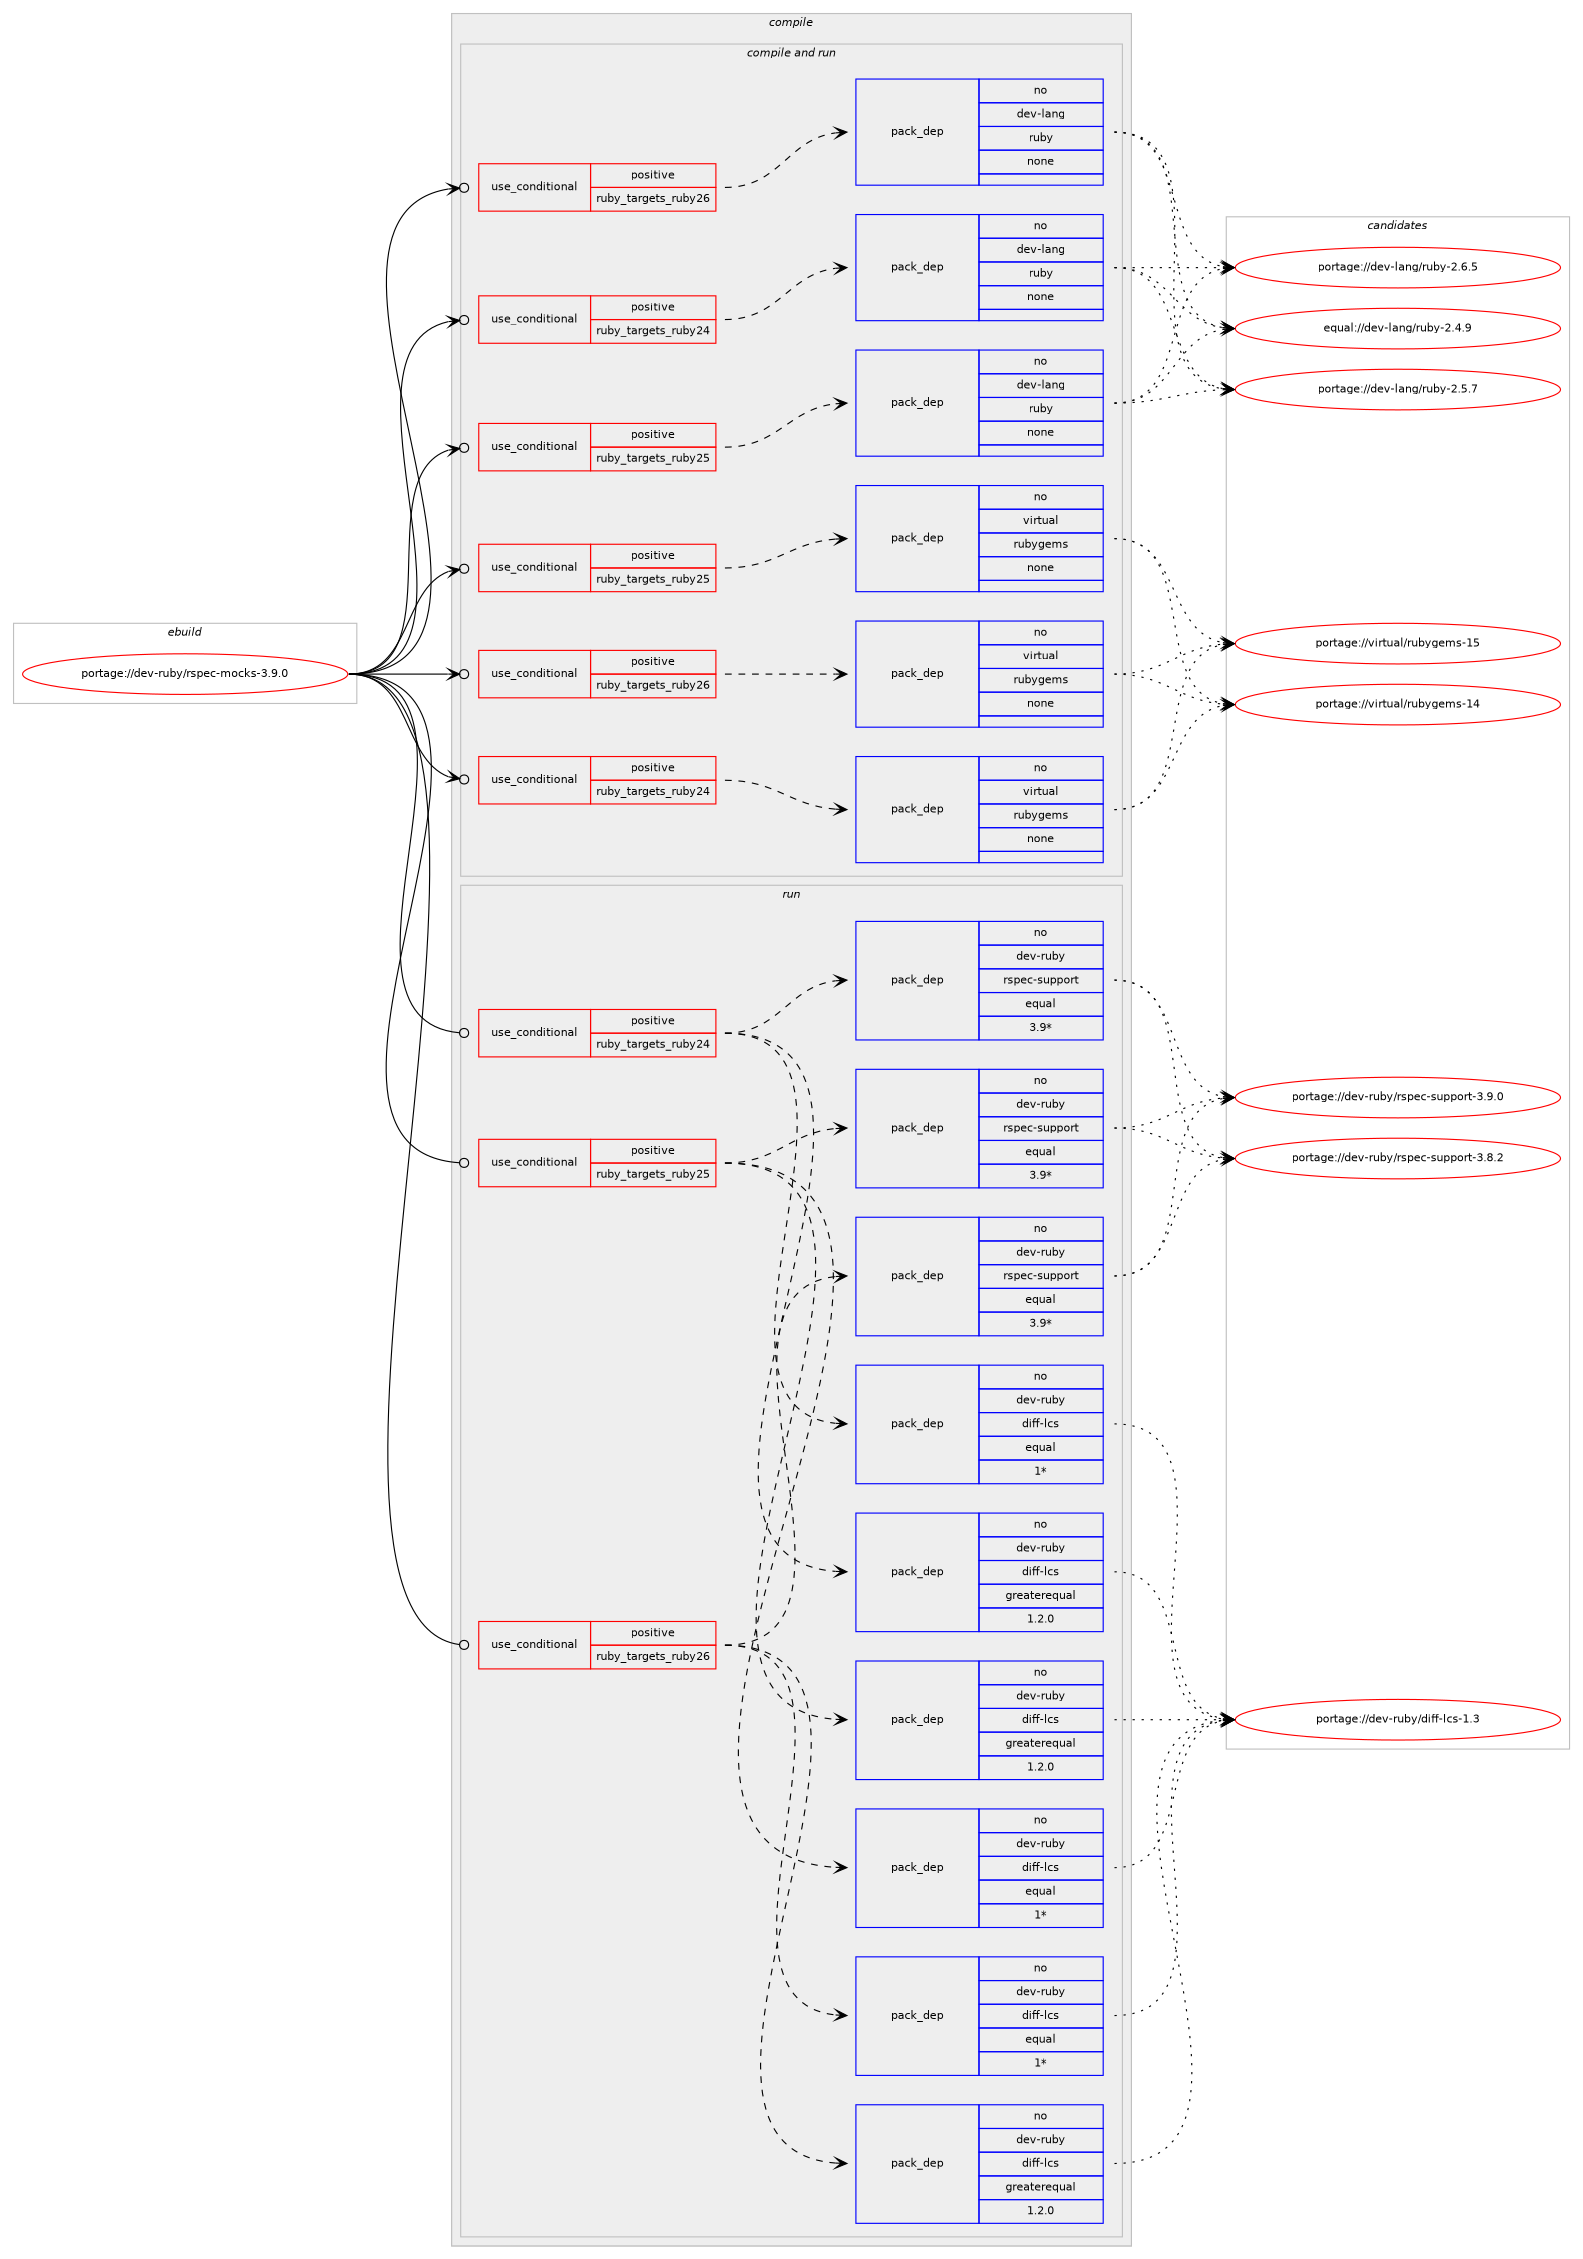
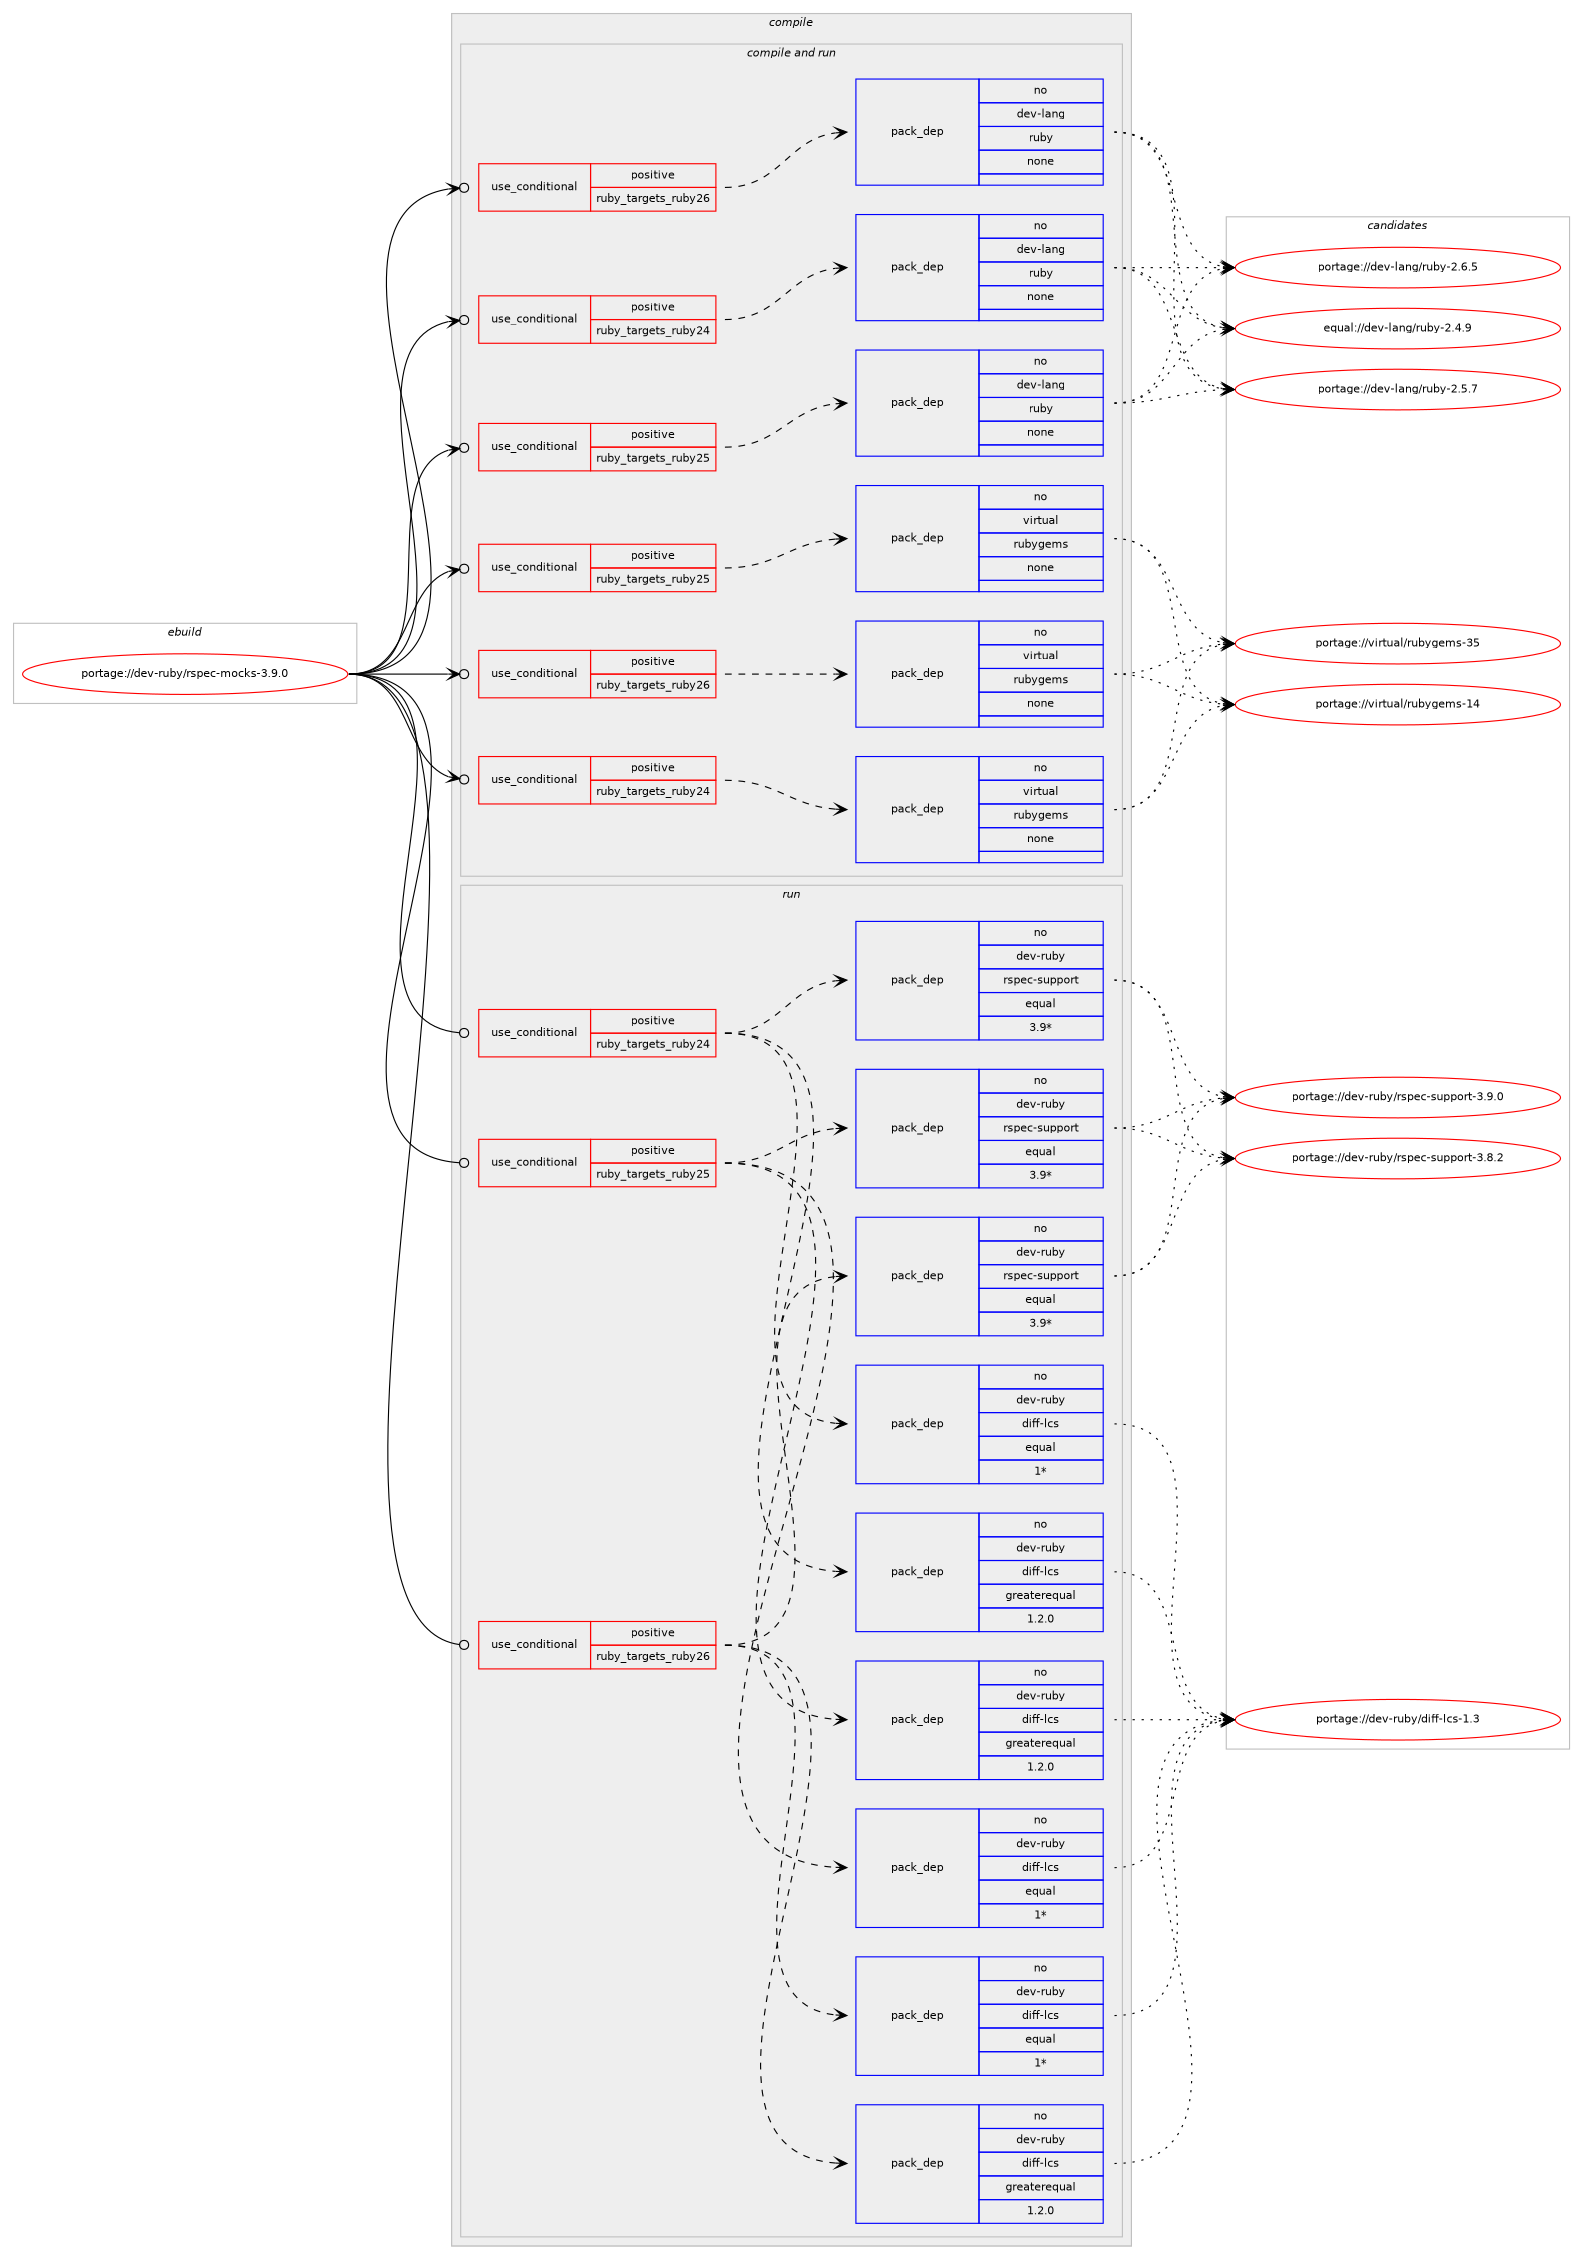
node "portage://virtual/rubygems-15": label "portage://virtual/rubygems-15" -> "portage://virtual/rubygems-35"
